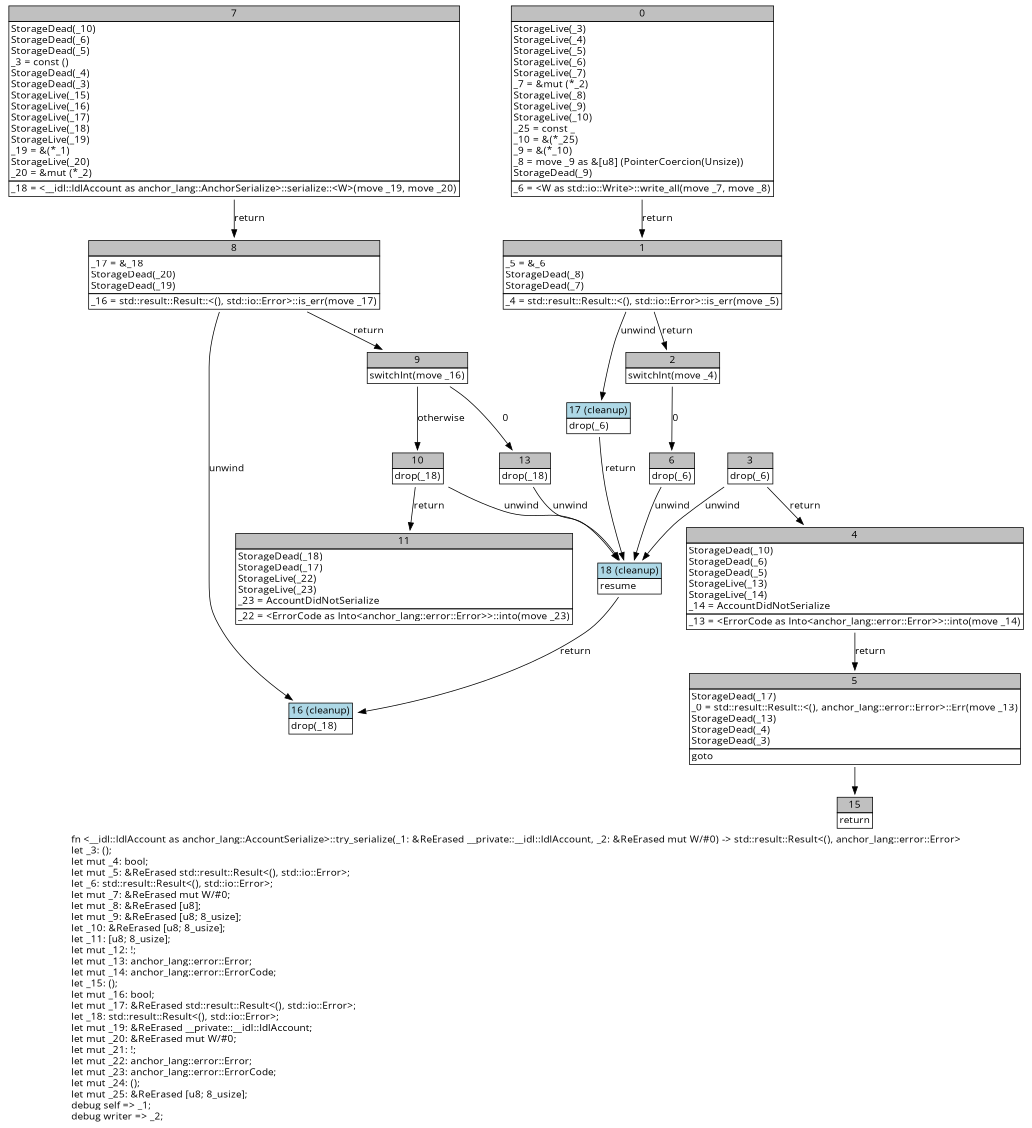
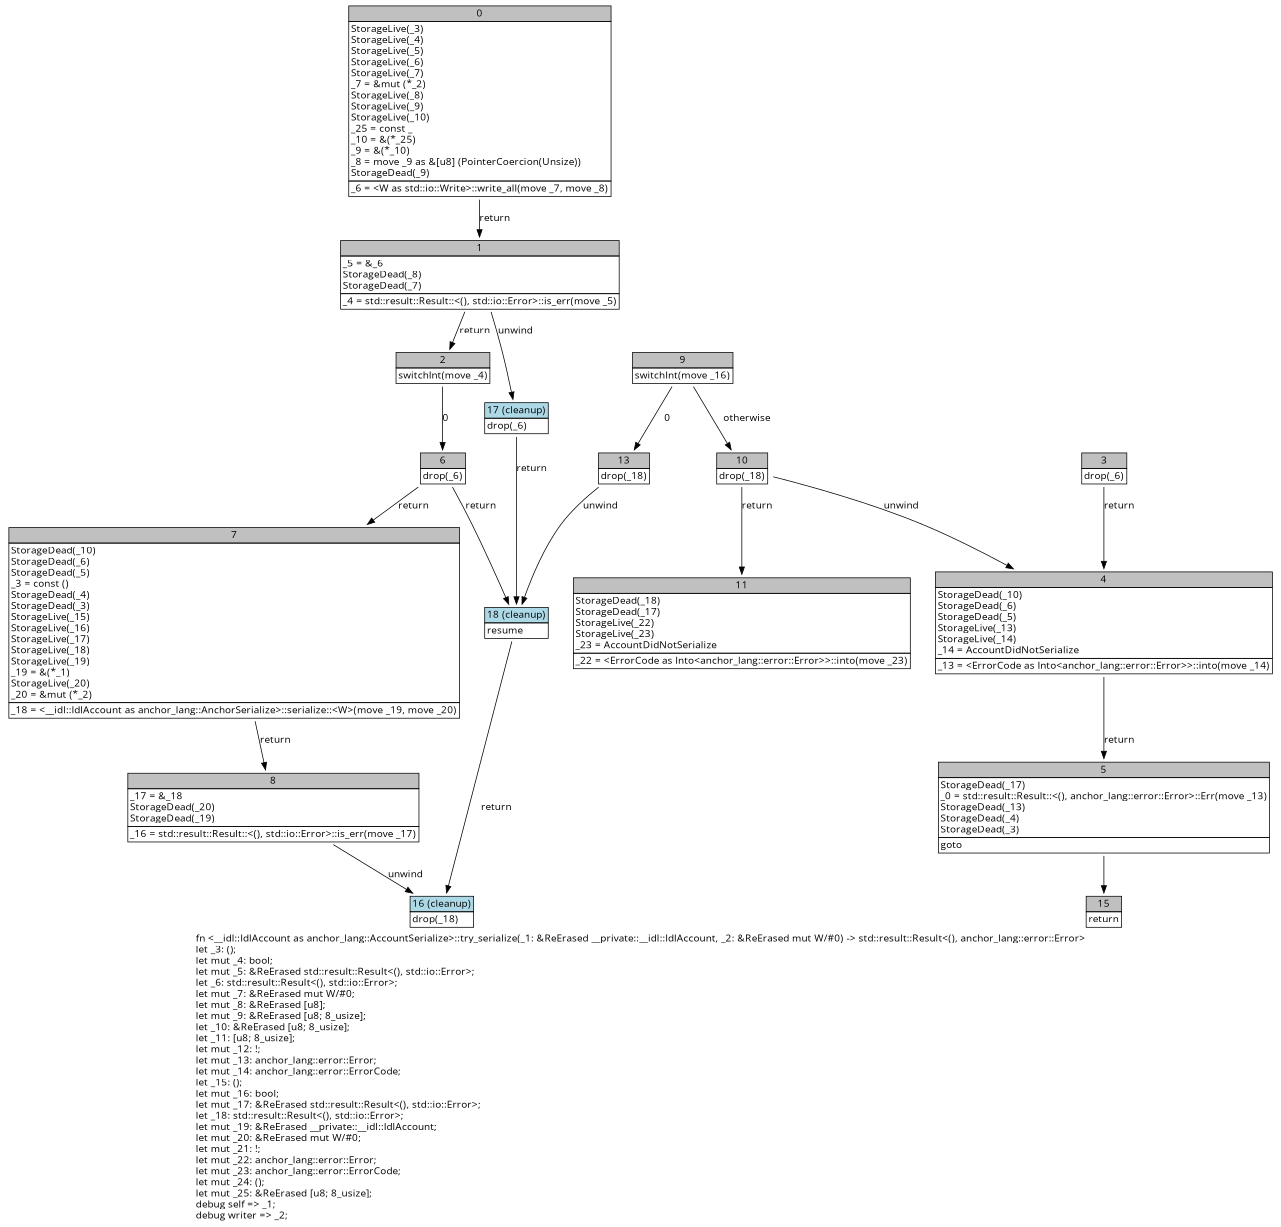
edge "8" -> "9": removed, label "return"
edge "6" -> "7": added, label "return"
edge "6" -> "18 (cleanup)": label "unwind" -> "return"
edge "10" -> "18 (cleanup)": now "10" -> "4"
edge "3" -> "18 (cleanup)": removed, label "unwind"
